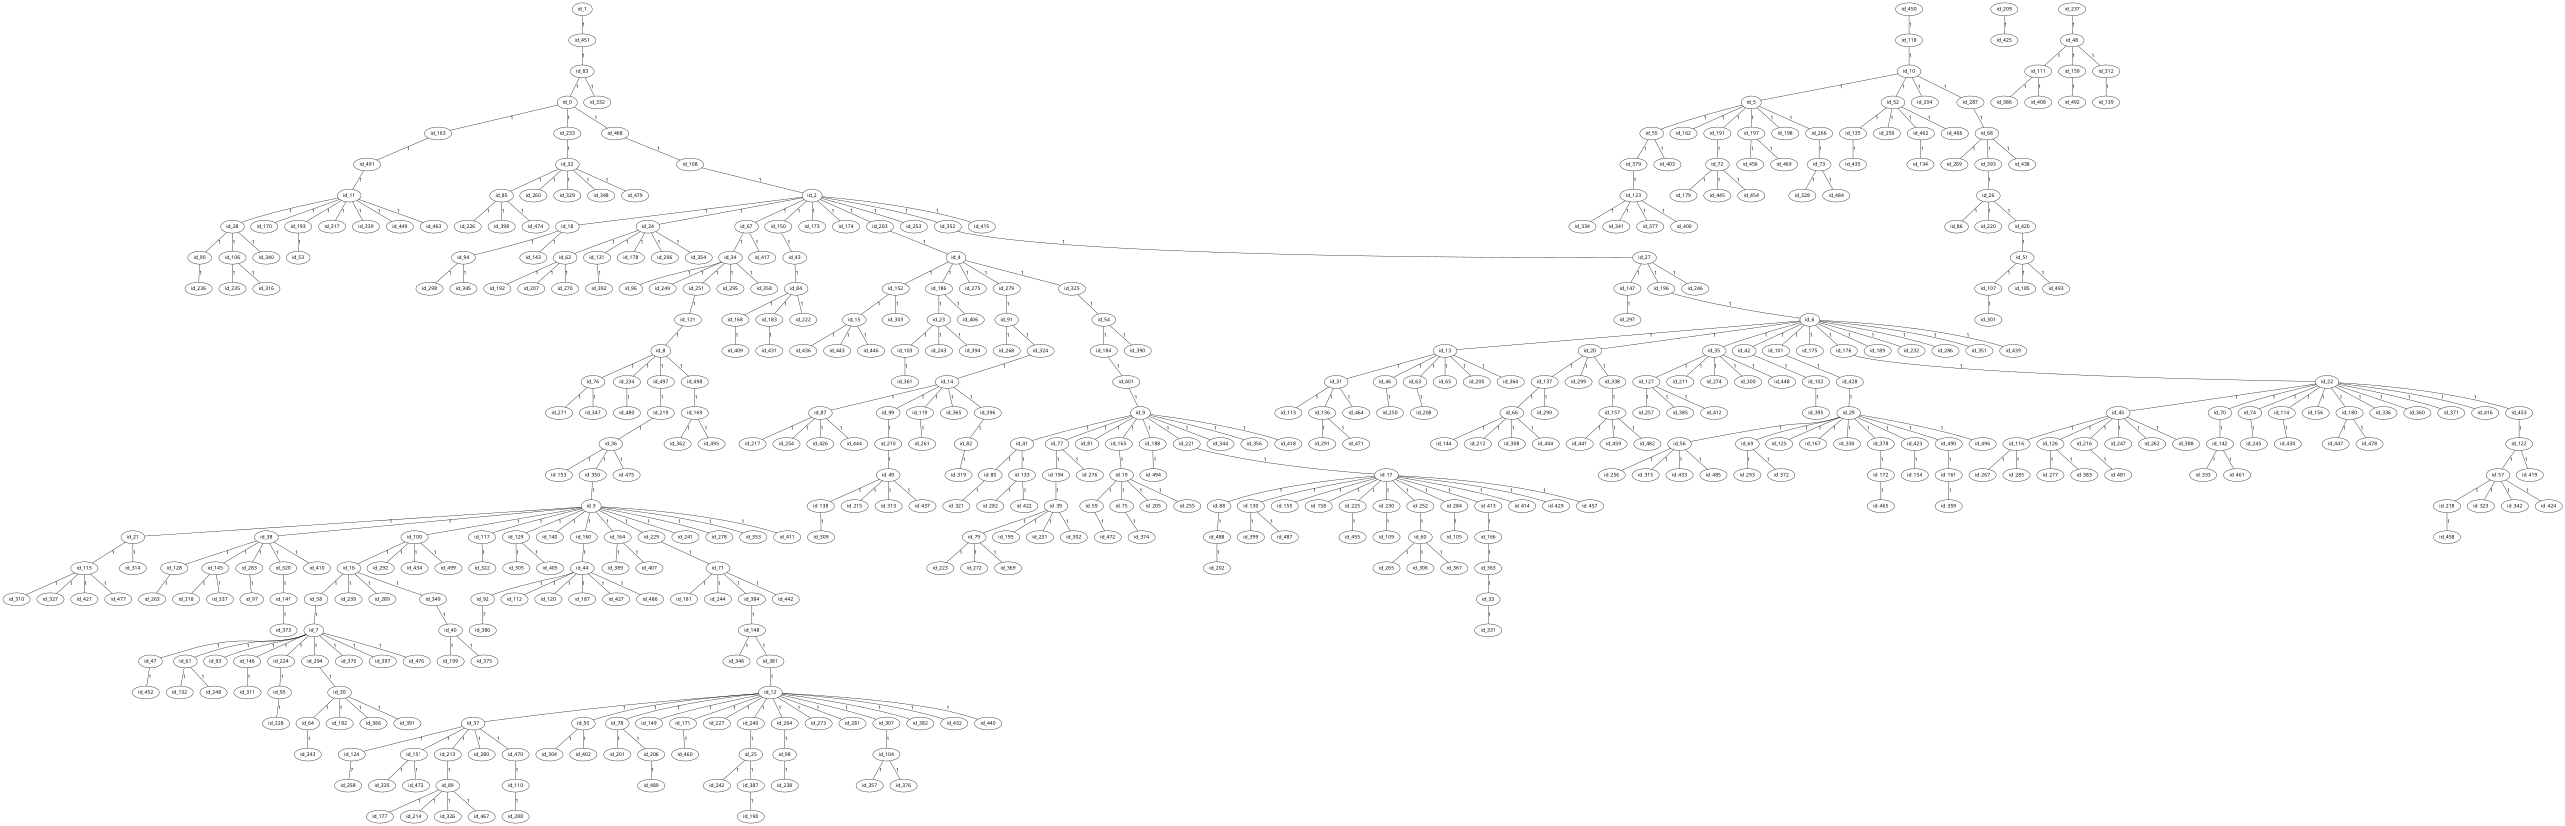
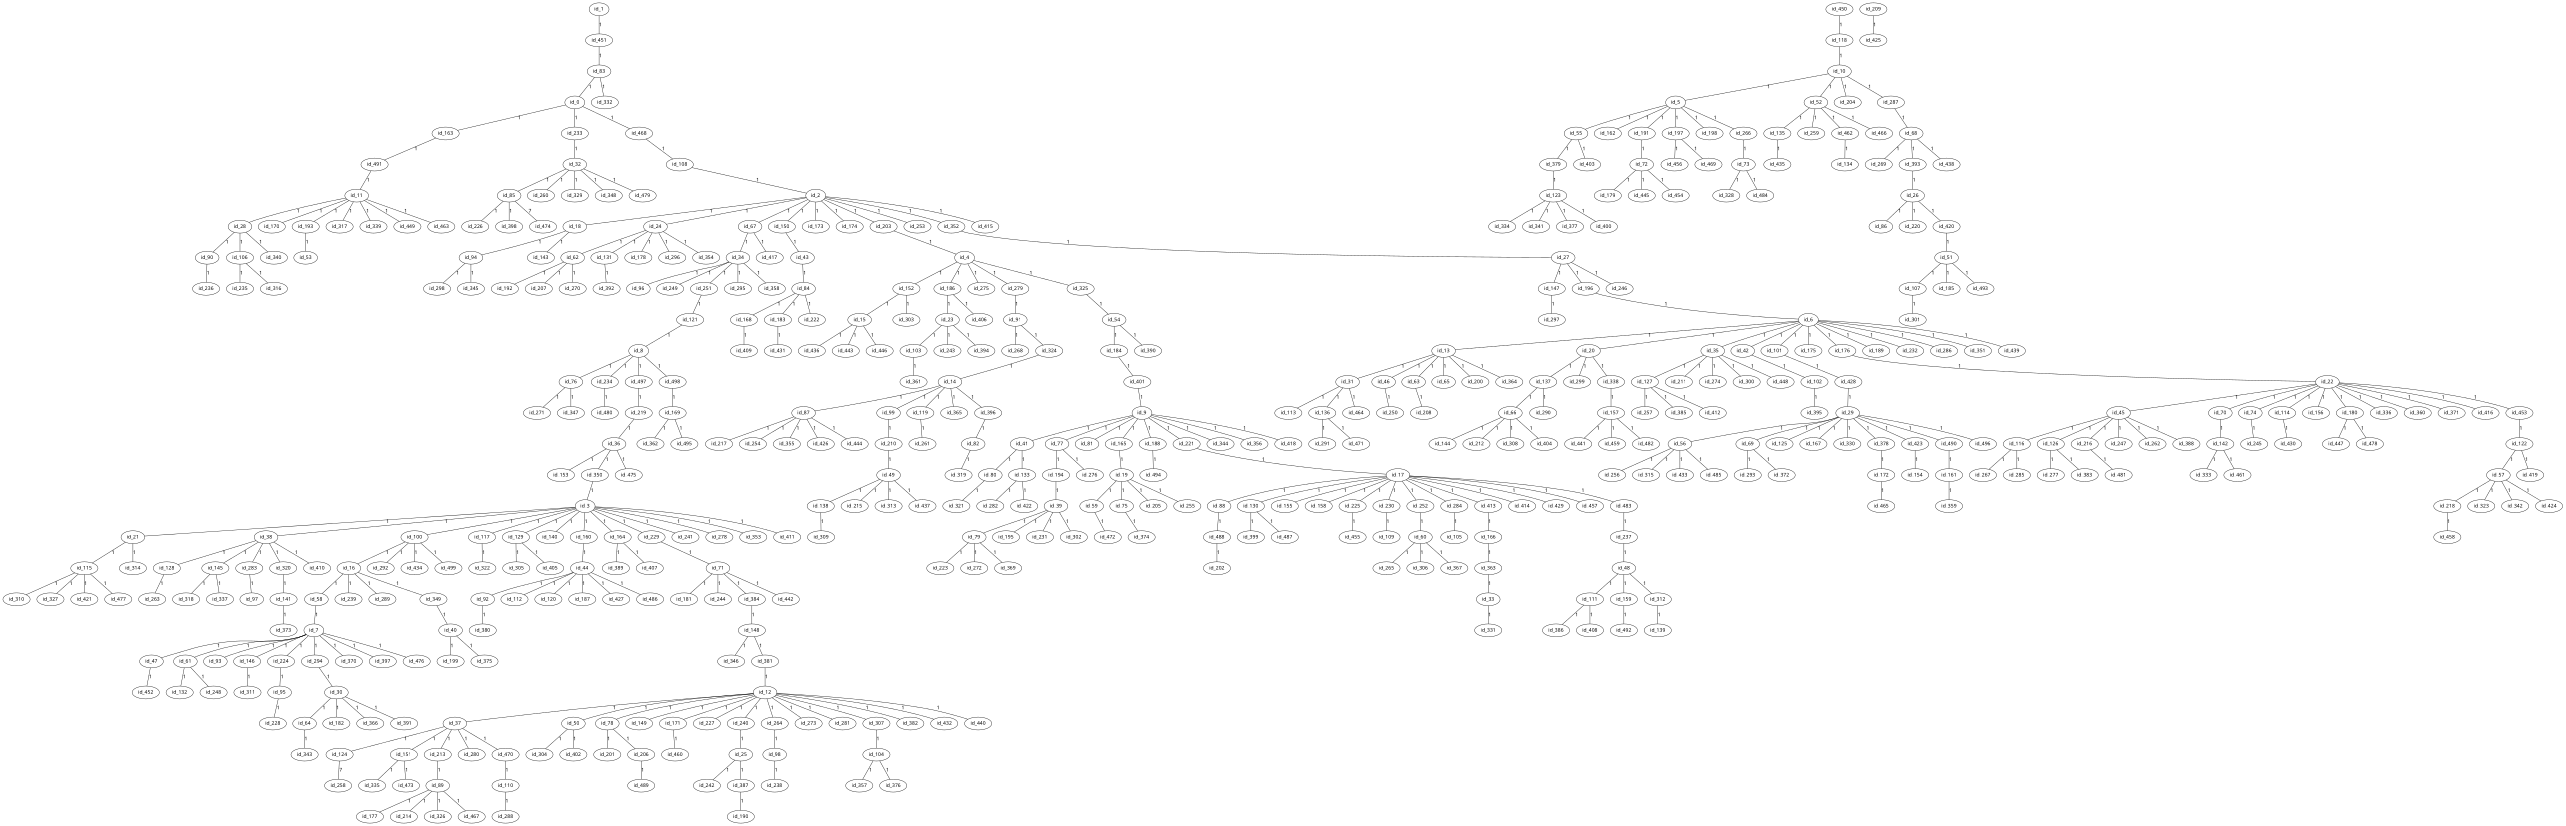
edge "id_85" -- "id_474": label "1" -> "7"
node "id_355": added
node "id_483": added
edge "id_92" -- "id_380": label "7" -> "1"
